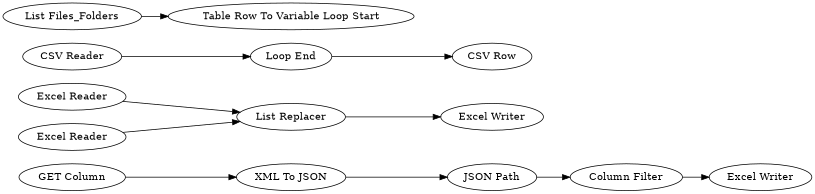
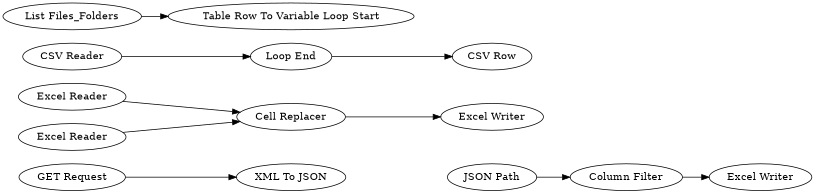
node "List Replacer": label "List Replacer" -> "Cell Replacer"
node "GET Column": label "GET Column" -> "GET Request"
edge "XML To JSON" -> "JSON Path": removed
